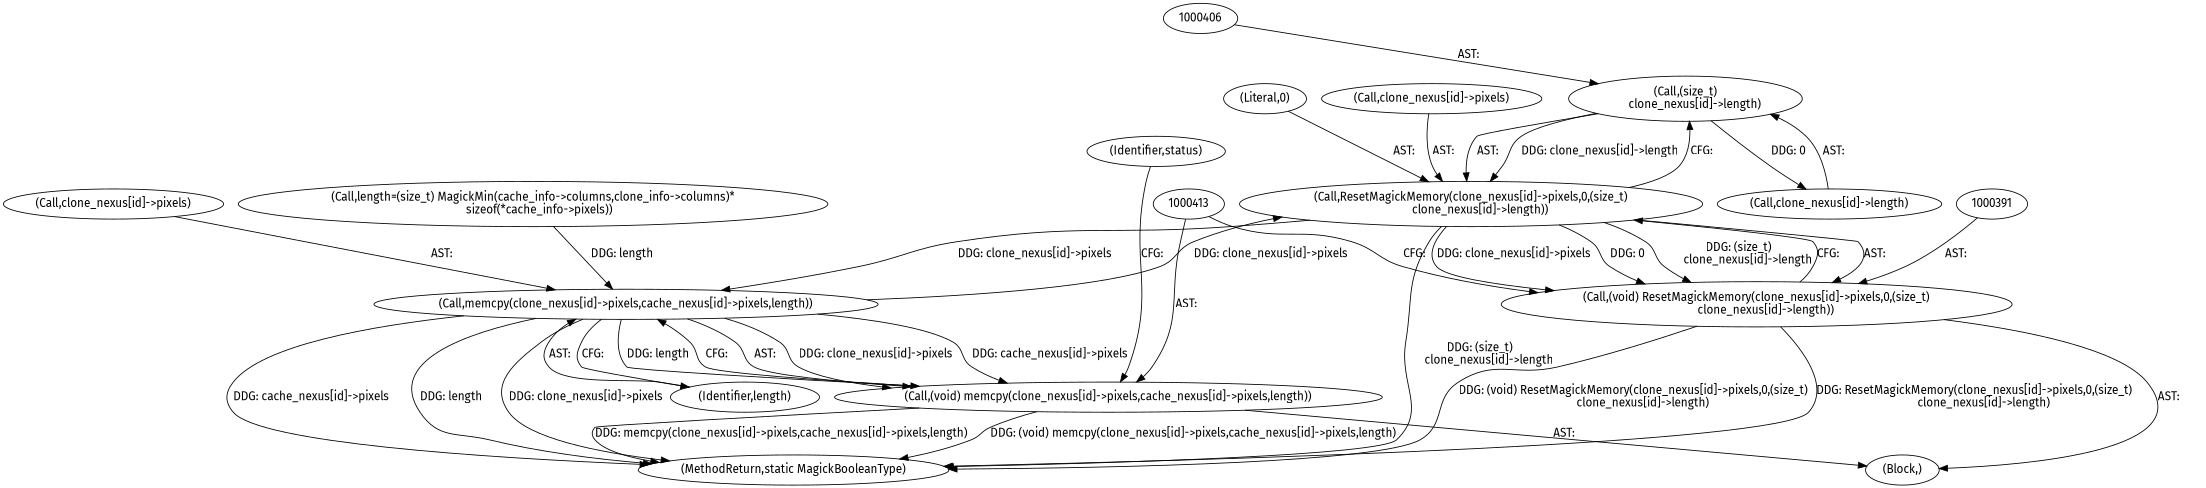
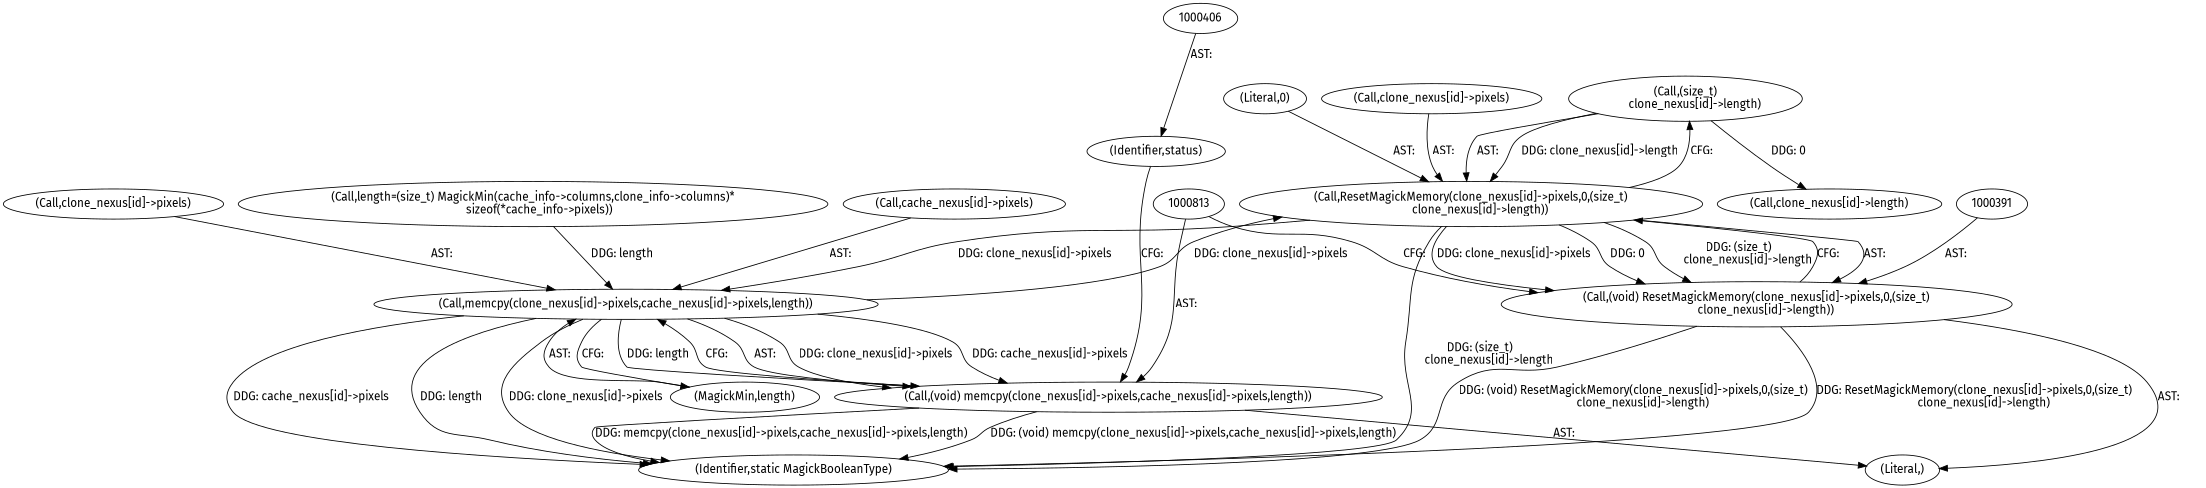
edge "1000406" -> "(Call,(size_t) clone_nexus[id]->length)": now "1000406" -> "(Identifier,status)"
edge "(Call,clone_nexus[id]->length)" -> "(Call,(size_t) clone_nexus[id]->length)": removed, label "AST:"
node "(Call,cache_nexus[id]->pixels)": added
node "1000413": label "1000413" -> "1000813"
node "(Identifier,length)": label "(Identifier,length)" -> "(MagickMin,length)"
node "(MethodReturn,static MagickBooleanType)": label "(MethodReturn,static MagickBooleanType)" -> "(Identifier,static MagickBooleanType)"
node "(Block,)": label "(Block,)" -> "(Literal,)"
